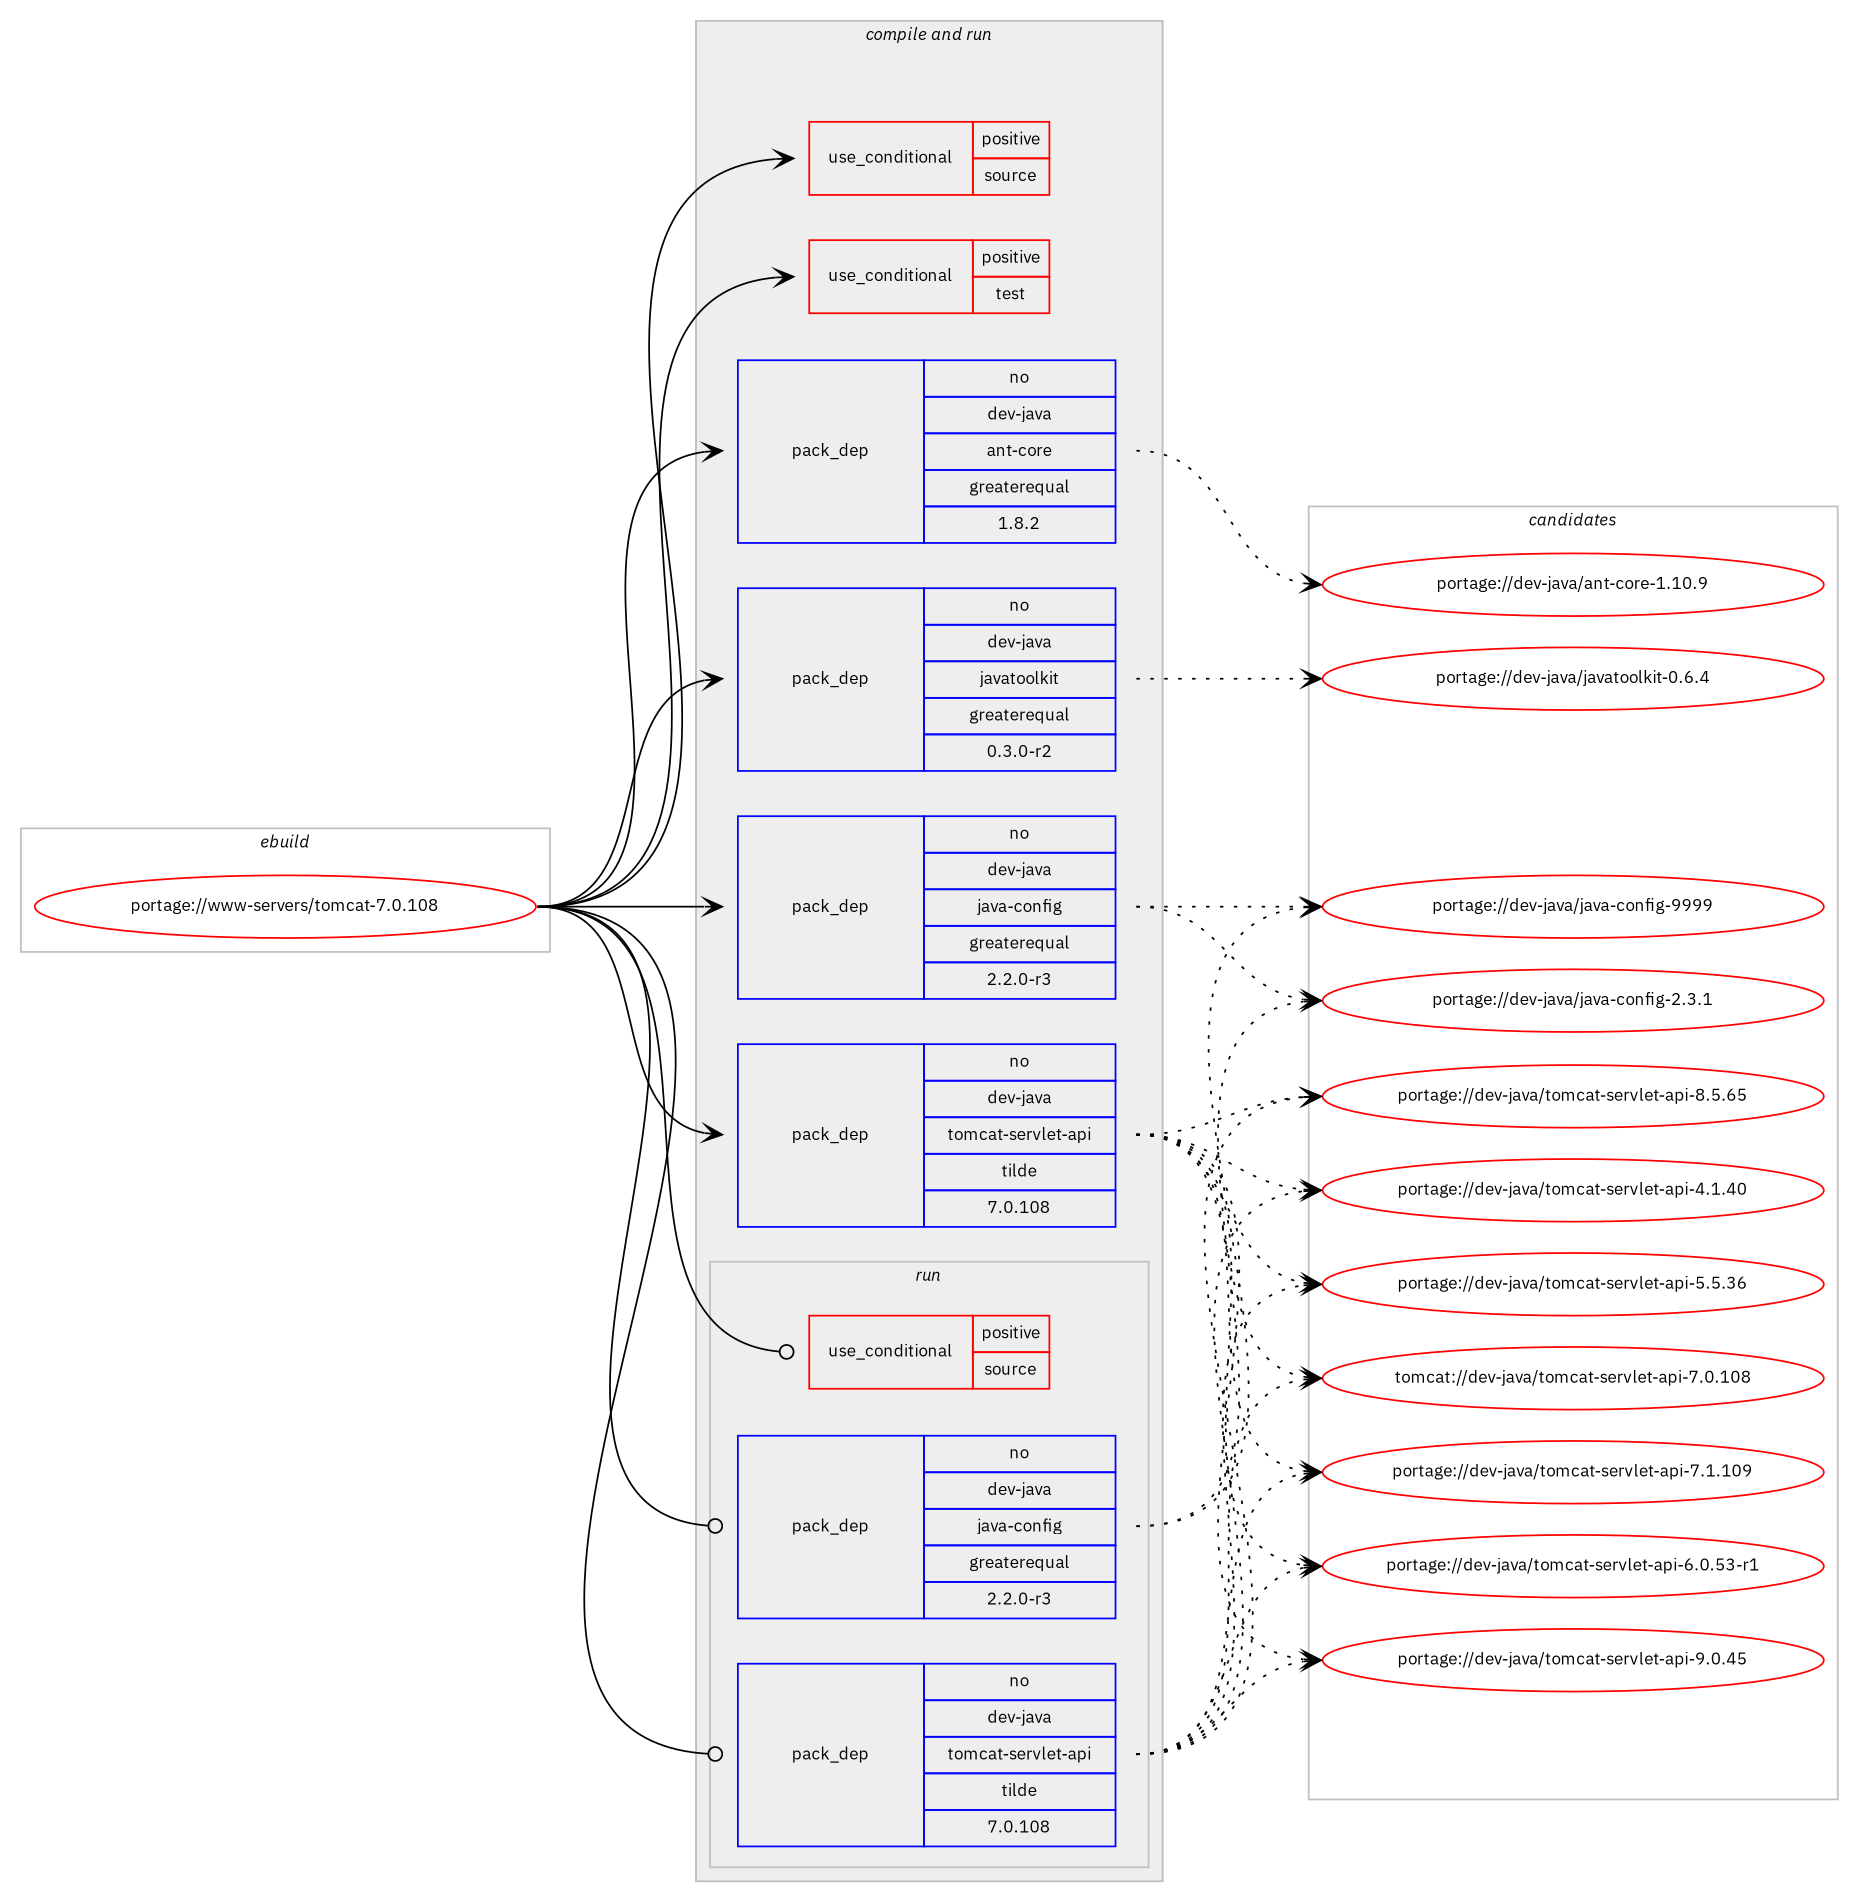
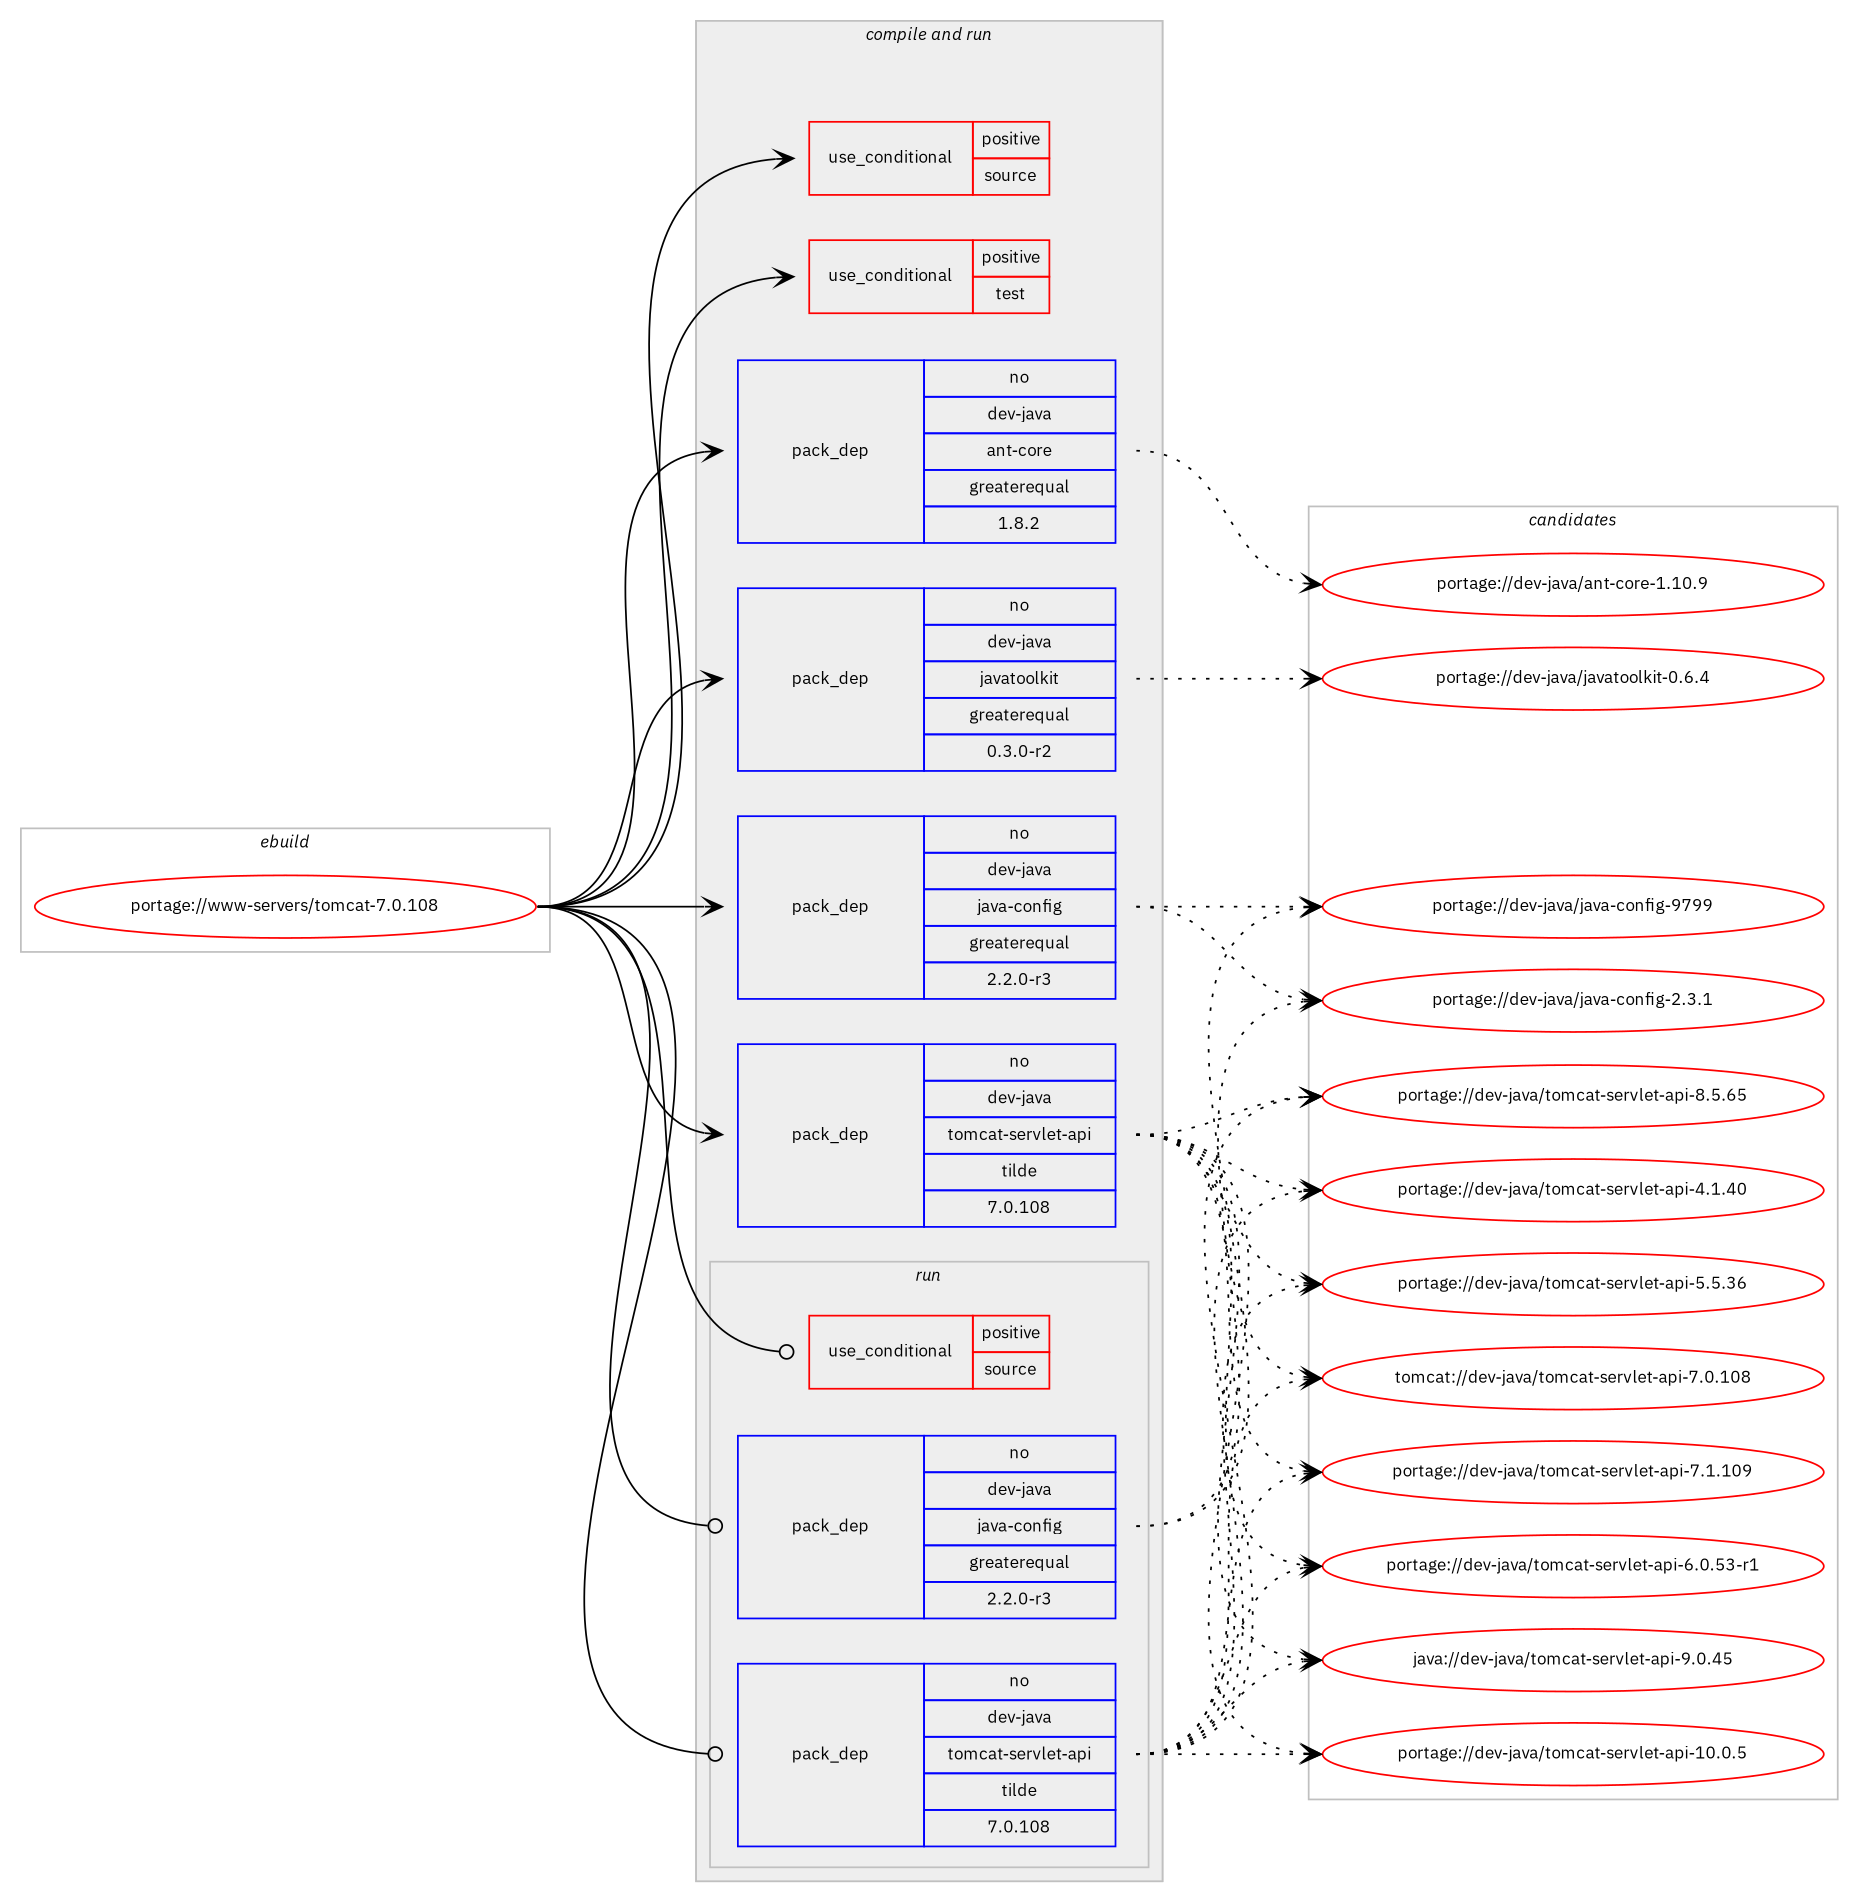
node "portage://dev-java/java-config-9999": label "portage://dev-java/java-config-9999" -> "portage://dev-java/java-config-9799"
node "portage://dev-java/tomcat-servlet-api-9.0.45": label "portage://dev-java/tomcat-servlet-api-9.0.45" -> "java://dev-java/tomcat-servlet-api-9.0.45"
node "portage://dev-java/tomcat-servlet-api-10.0.5": added
